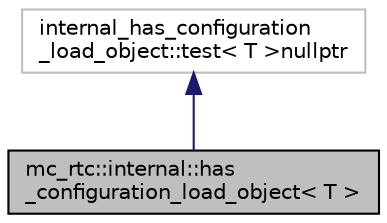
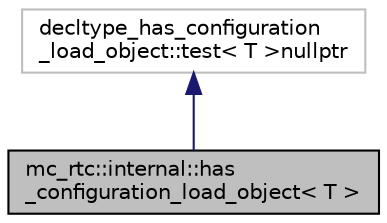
node "internal_has_configuration _load_object::test< T >nullptr": label "internal_has_configuration _load_object::test< T >nullptr" -> "decltype_has_configuration _load_object::test< T >nullptr"
